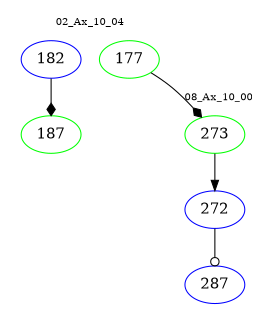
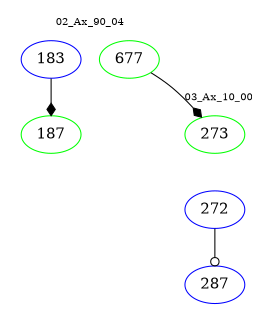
cluster "02_Ax_10_04": label "02_Ax_10_04" -> "02_Ax_90_04"
node "182": label "182" -> "183"
node "177": label "177" -> "677"
cluster "08_Ax_10_00": label "08_Ax_10_00" -> "03_Ax_10_00"
edge "273" -> "272": removed
